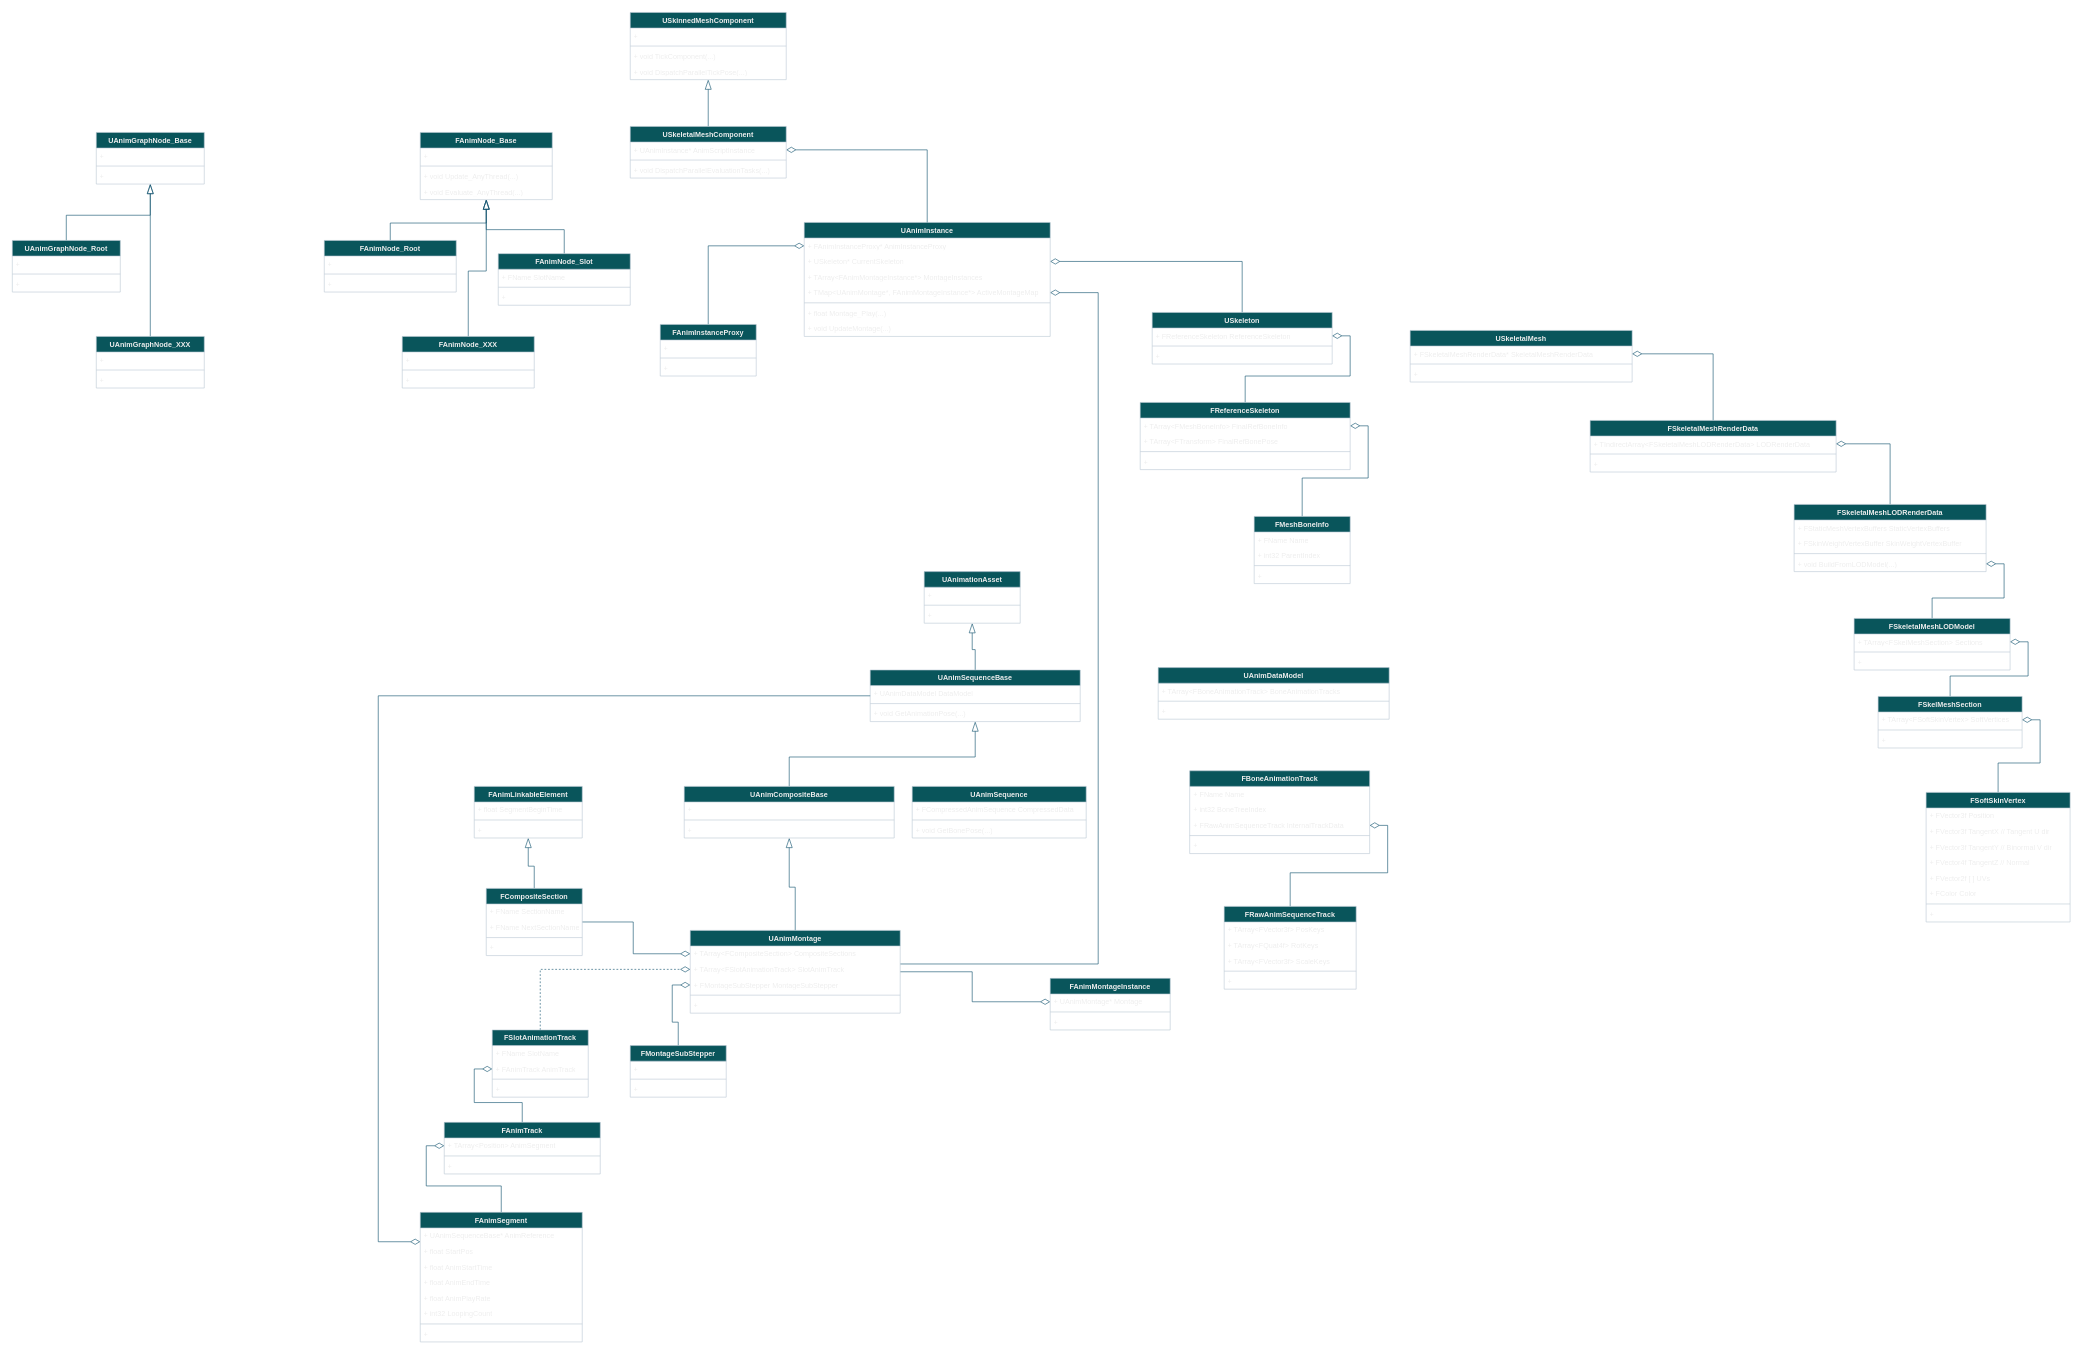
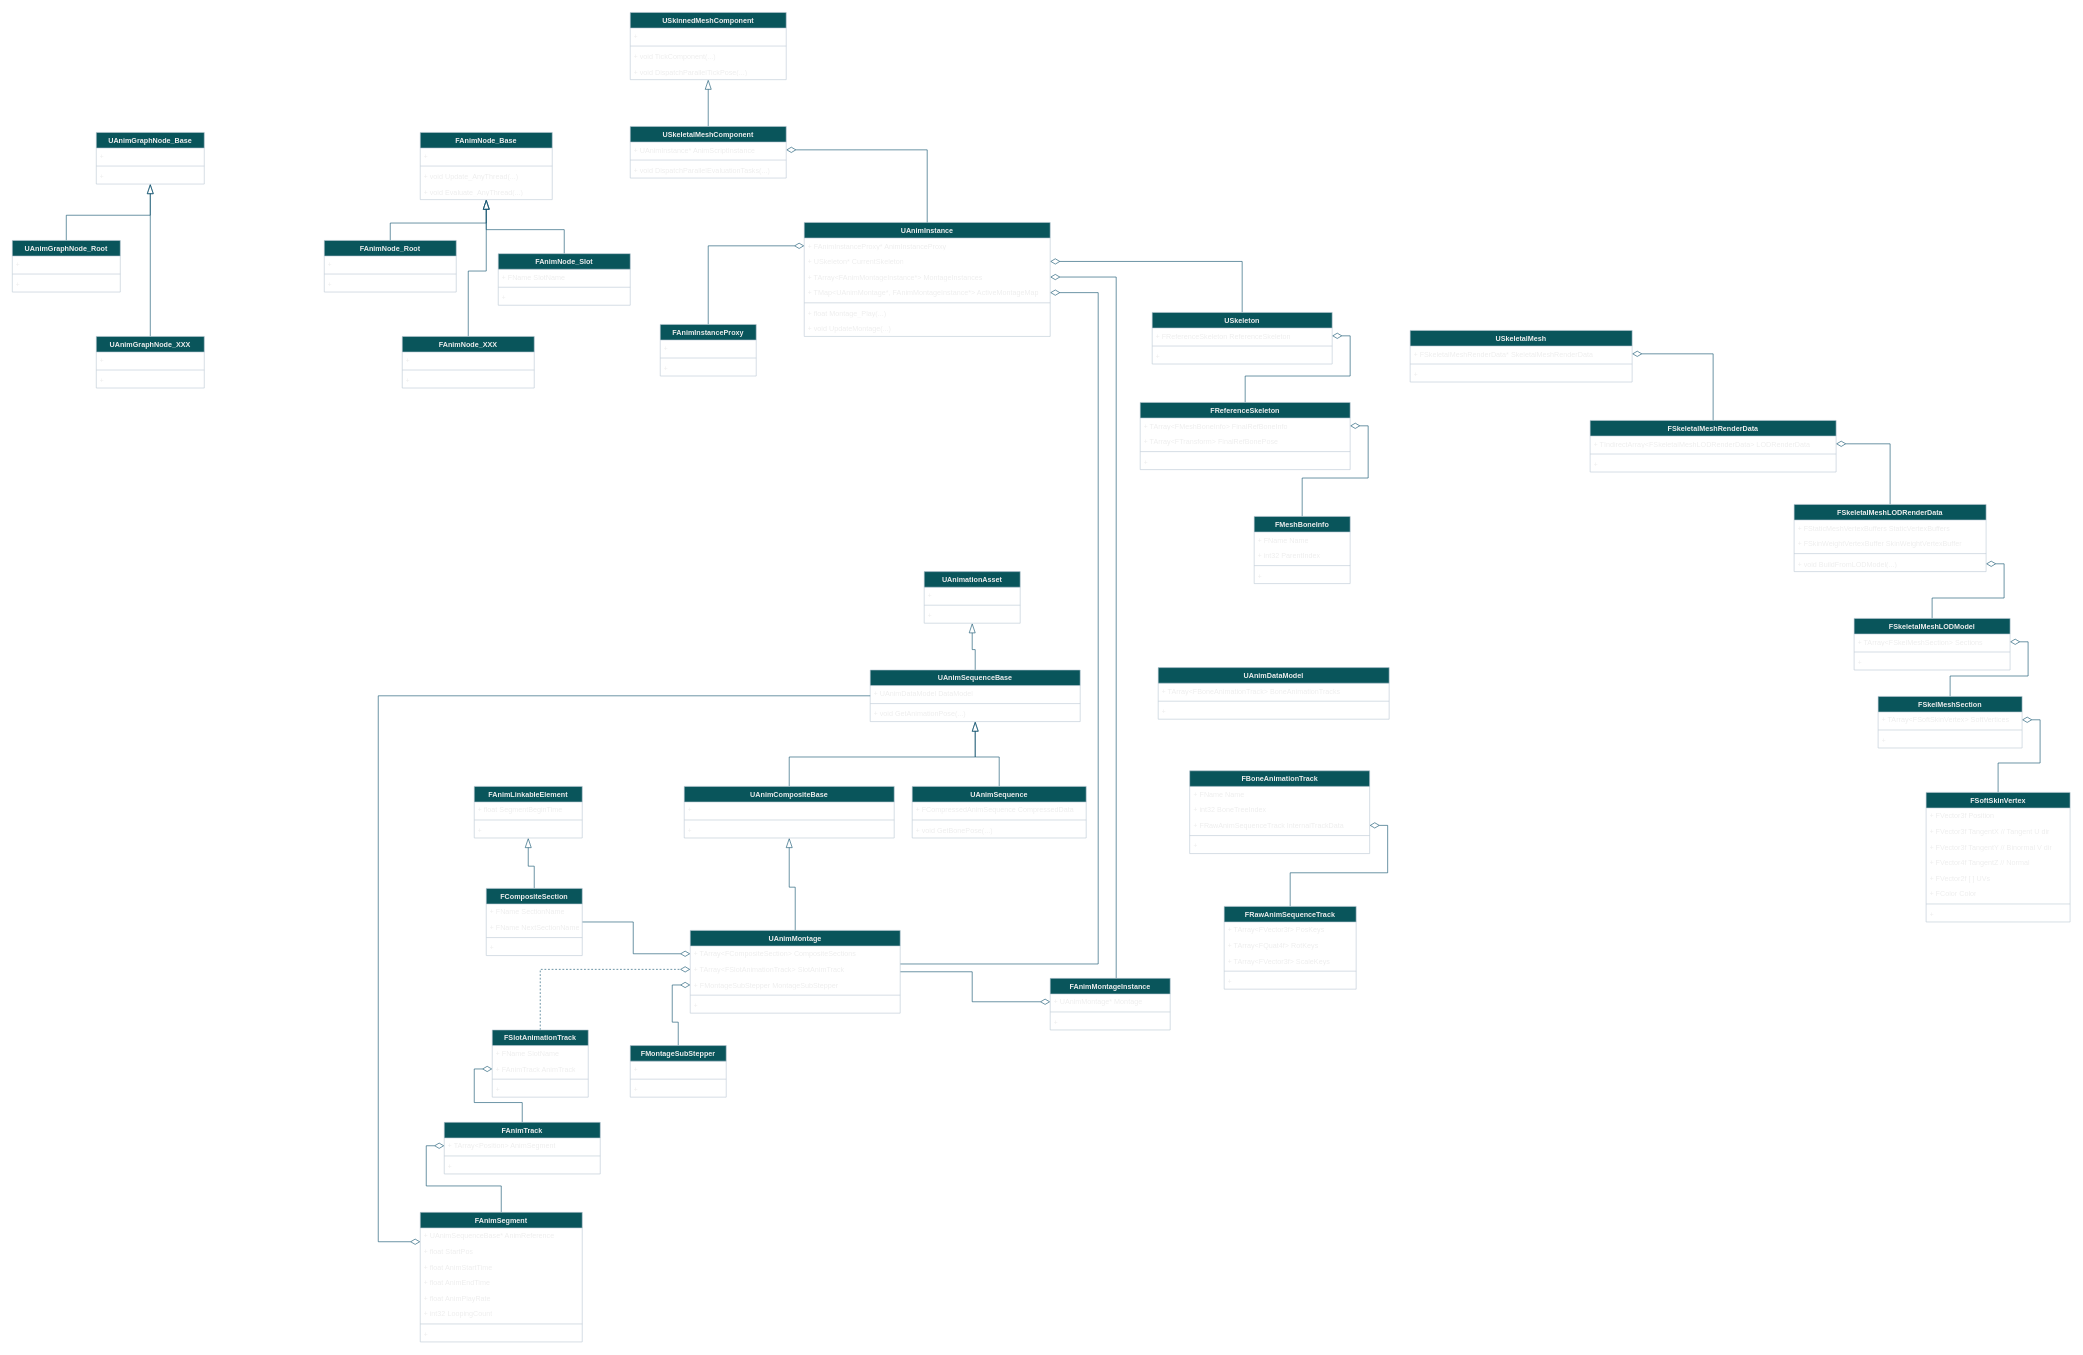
edge "FAnimMontageInstance" -> "+ TArray<FAnimMontageInstance*> MontageInstances": added
edge "UAnimSequence" -> "UAnimSequenceBase": added
